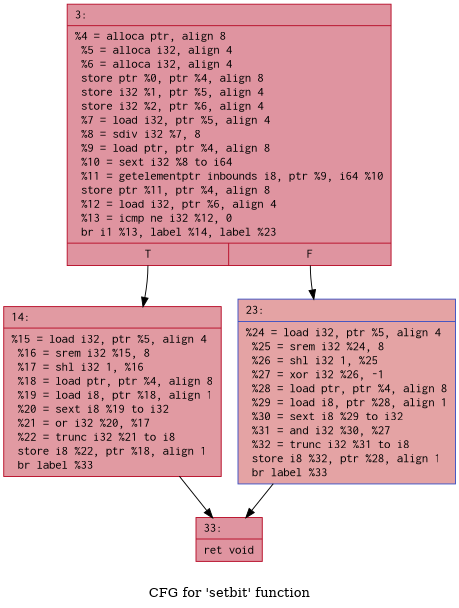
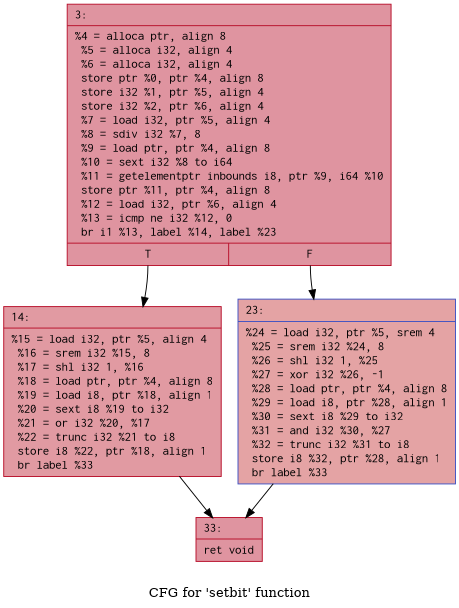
node "23:": text "%24 = load i32, ptr %5, align 4" -> "%24 = load i32, ptr %5, srem 4"
